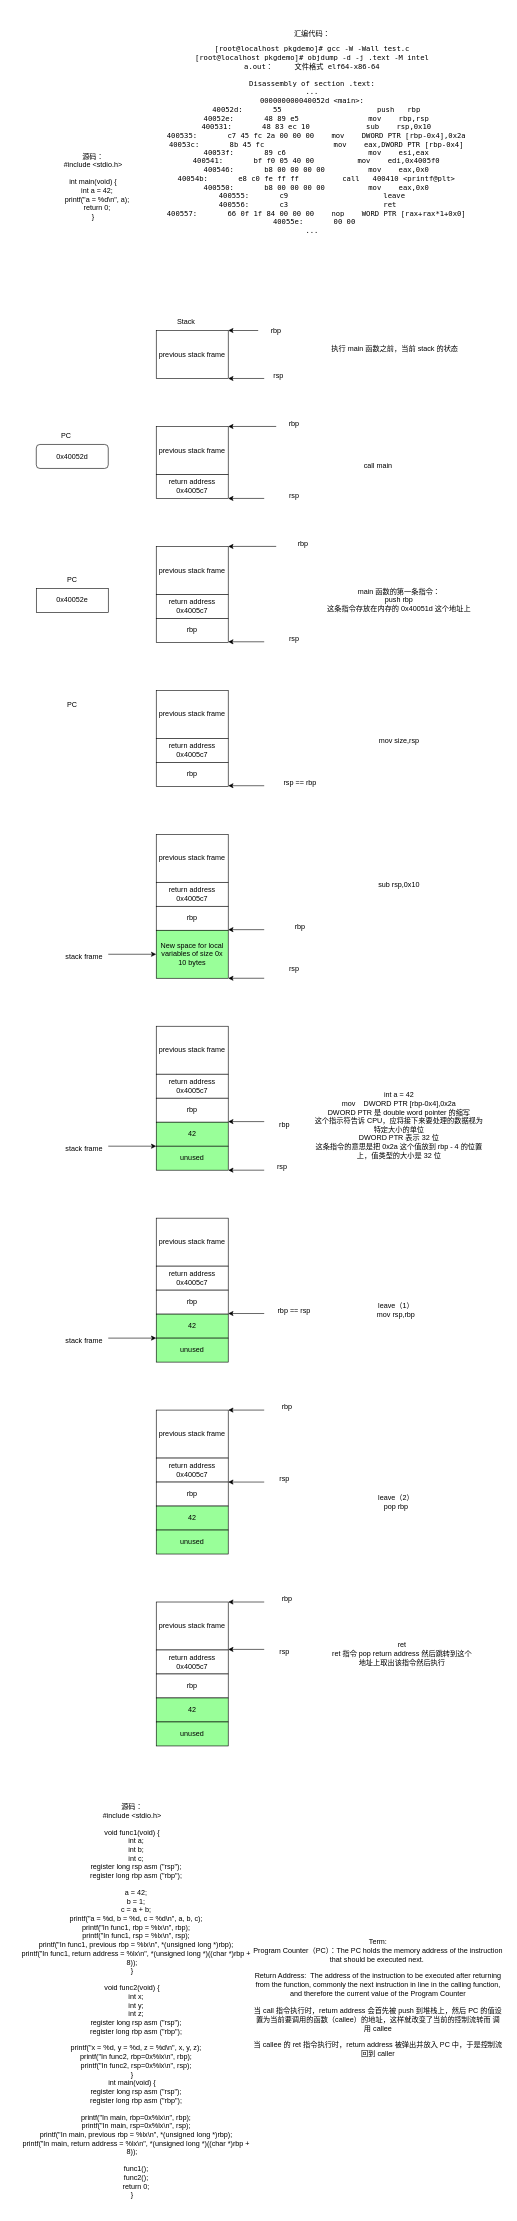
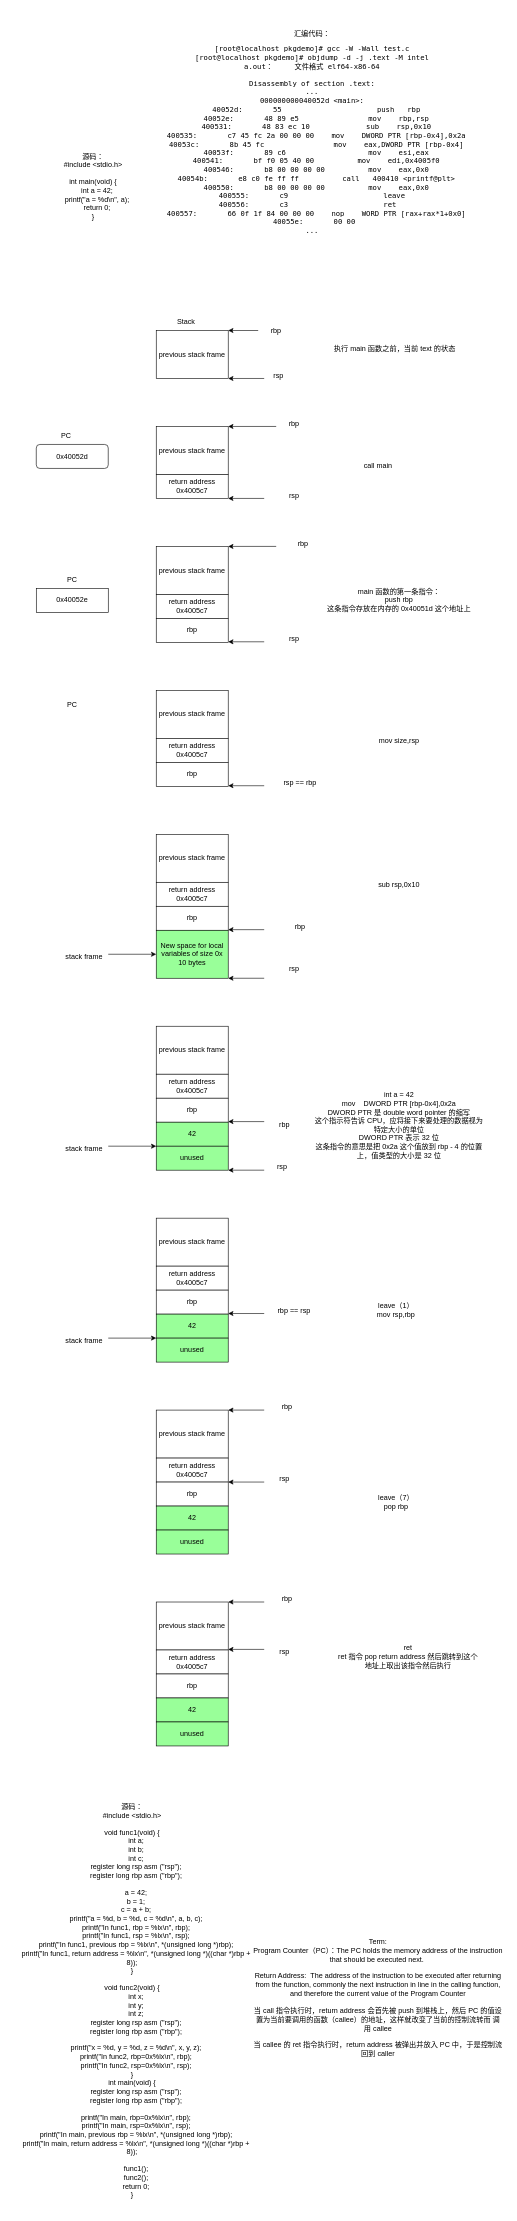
node "执行 main 函数之前，当前 stack 的状态": label "执行 main 函数之前，当前 stack 的状态" -> "执行 main 函数之前，当前 text 的状态"
node "leave（2） pop rbp": label "leave（2） pop rbp" -> "leave（7） pop rbp"
node "ret ret 指令 pop return address 然后跳转到这个地址上取出该指令然后执行": moved (402, 1654) -> (408, 1657)
